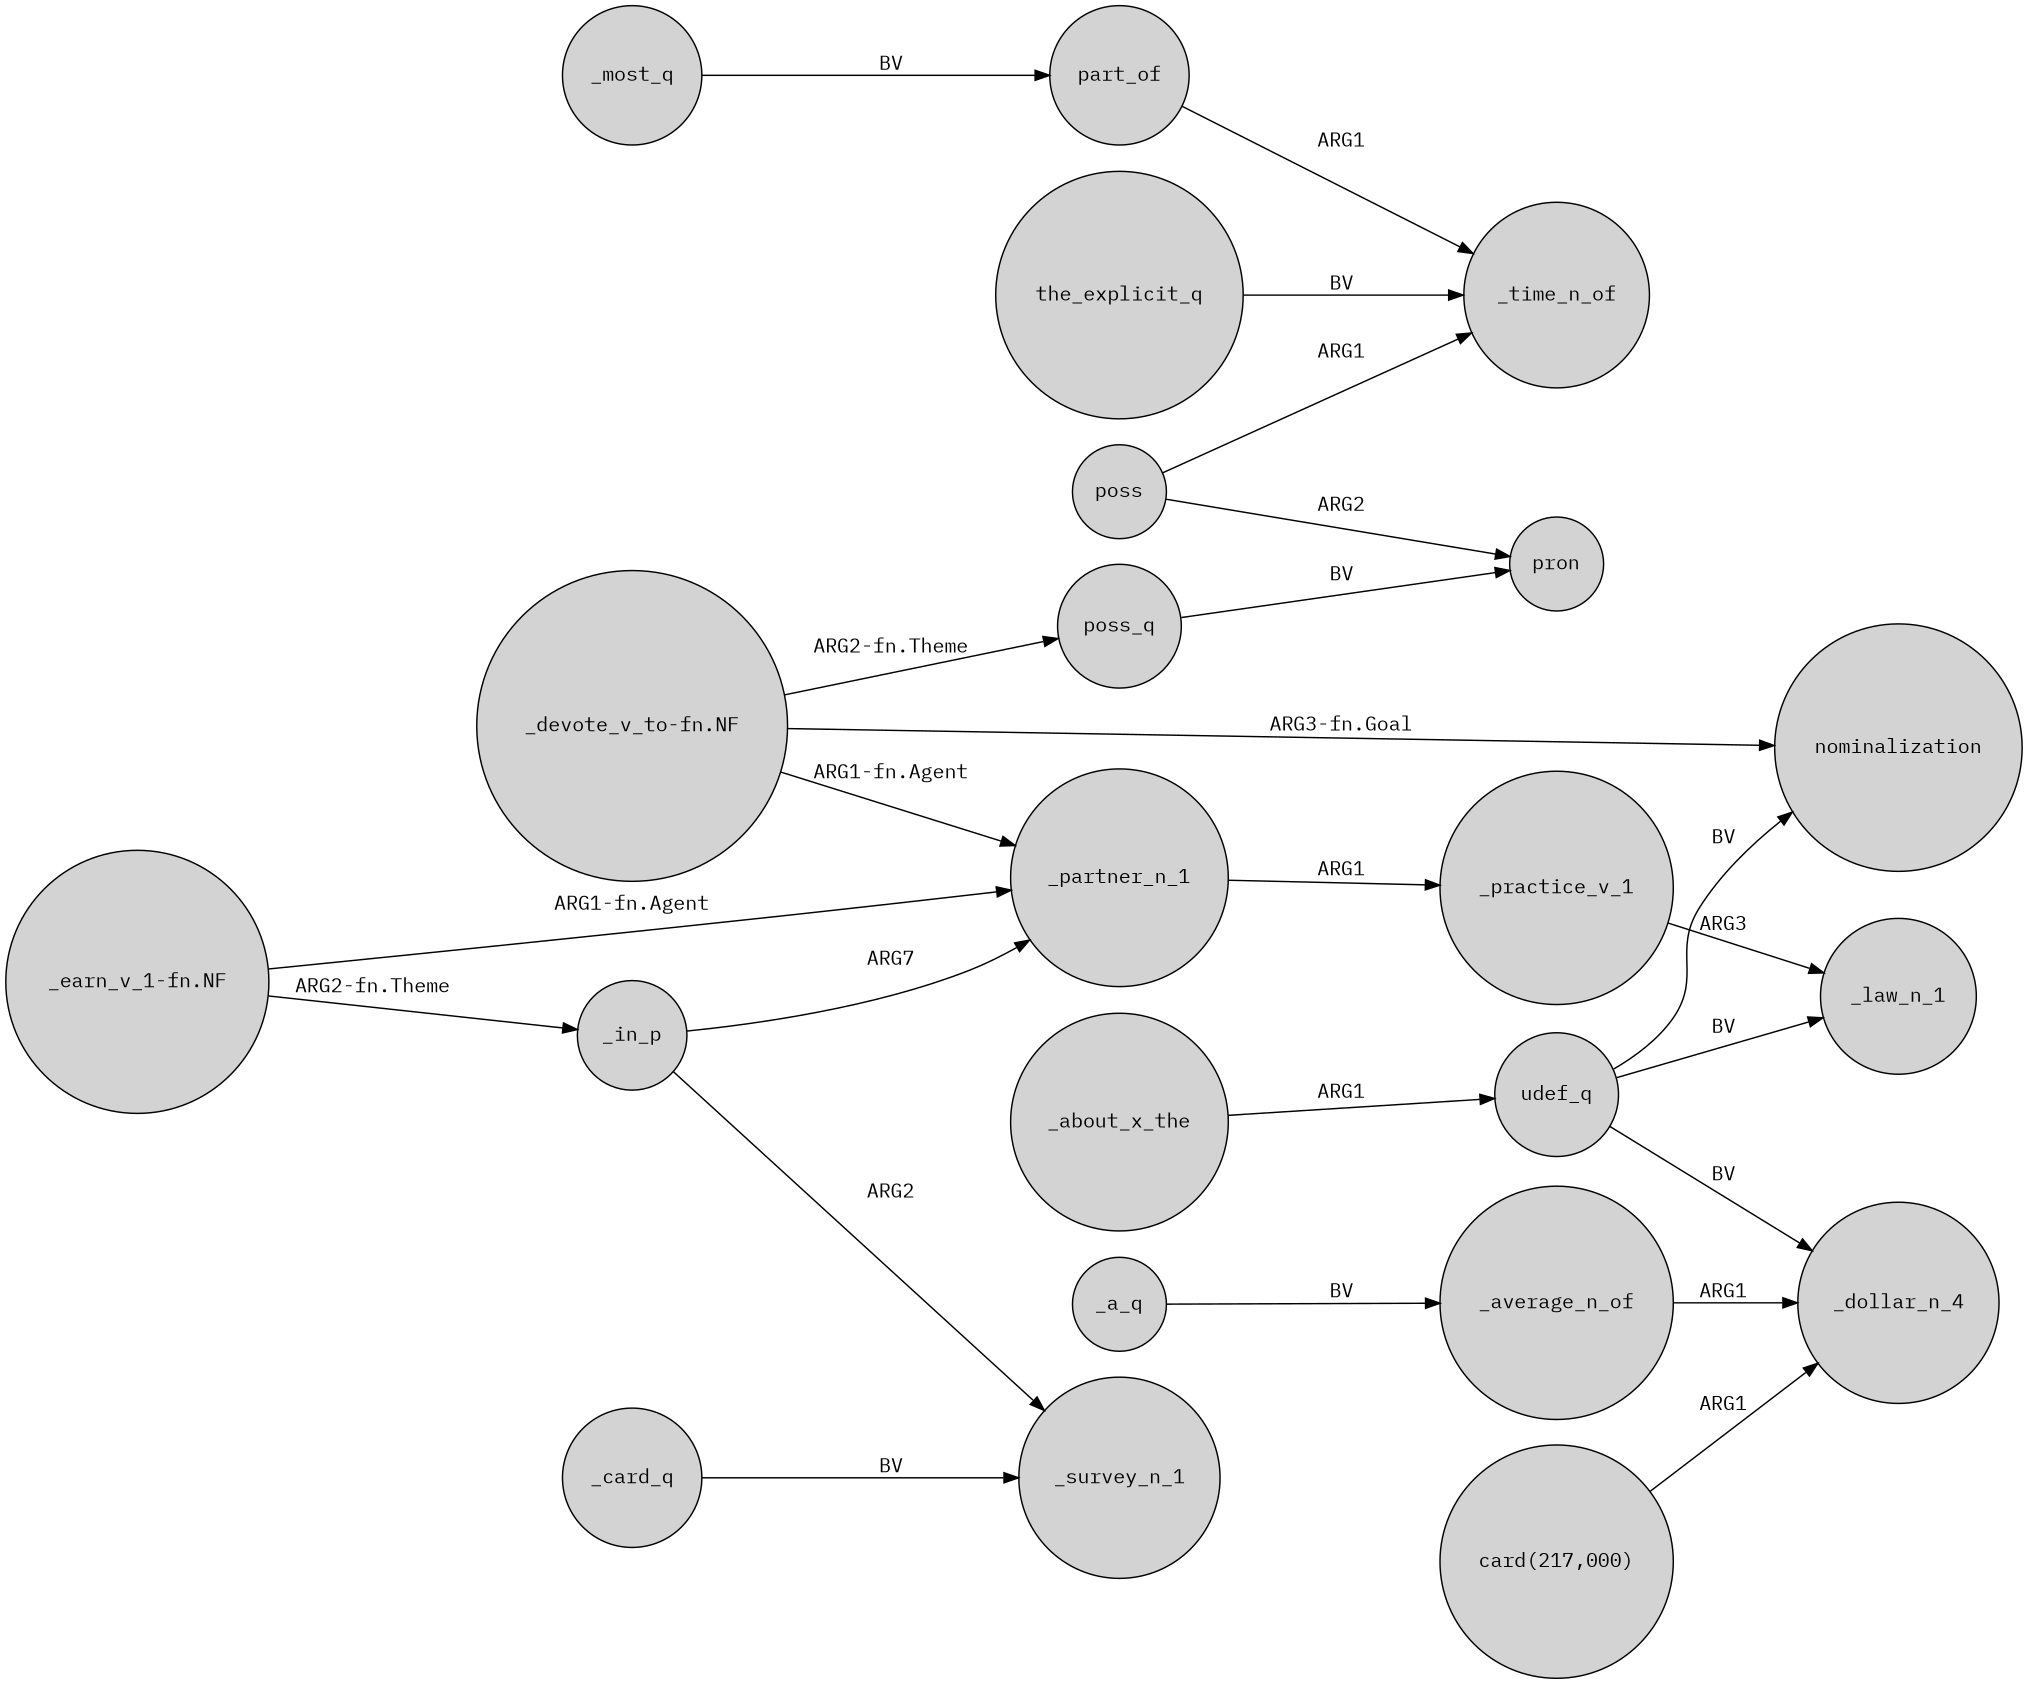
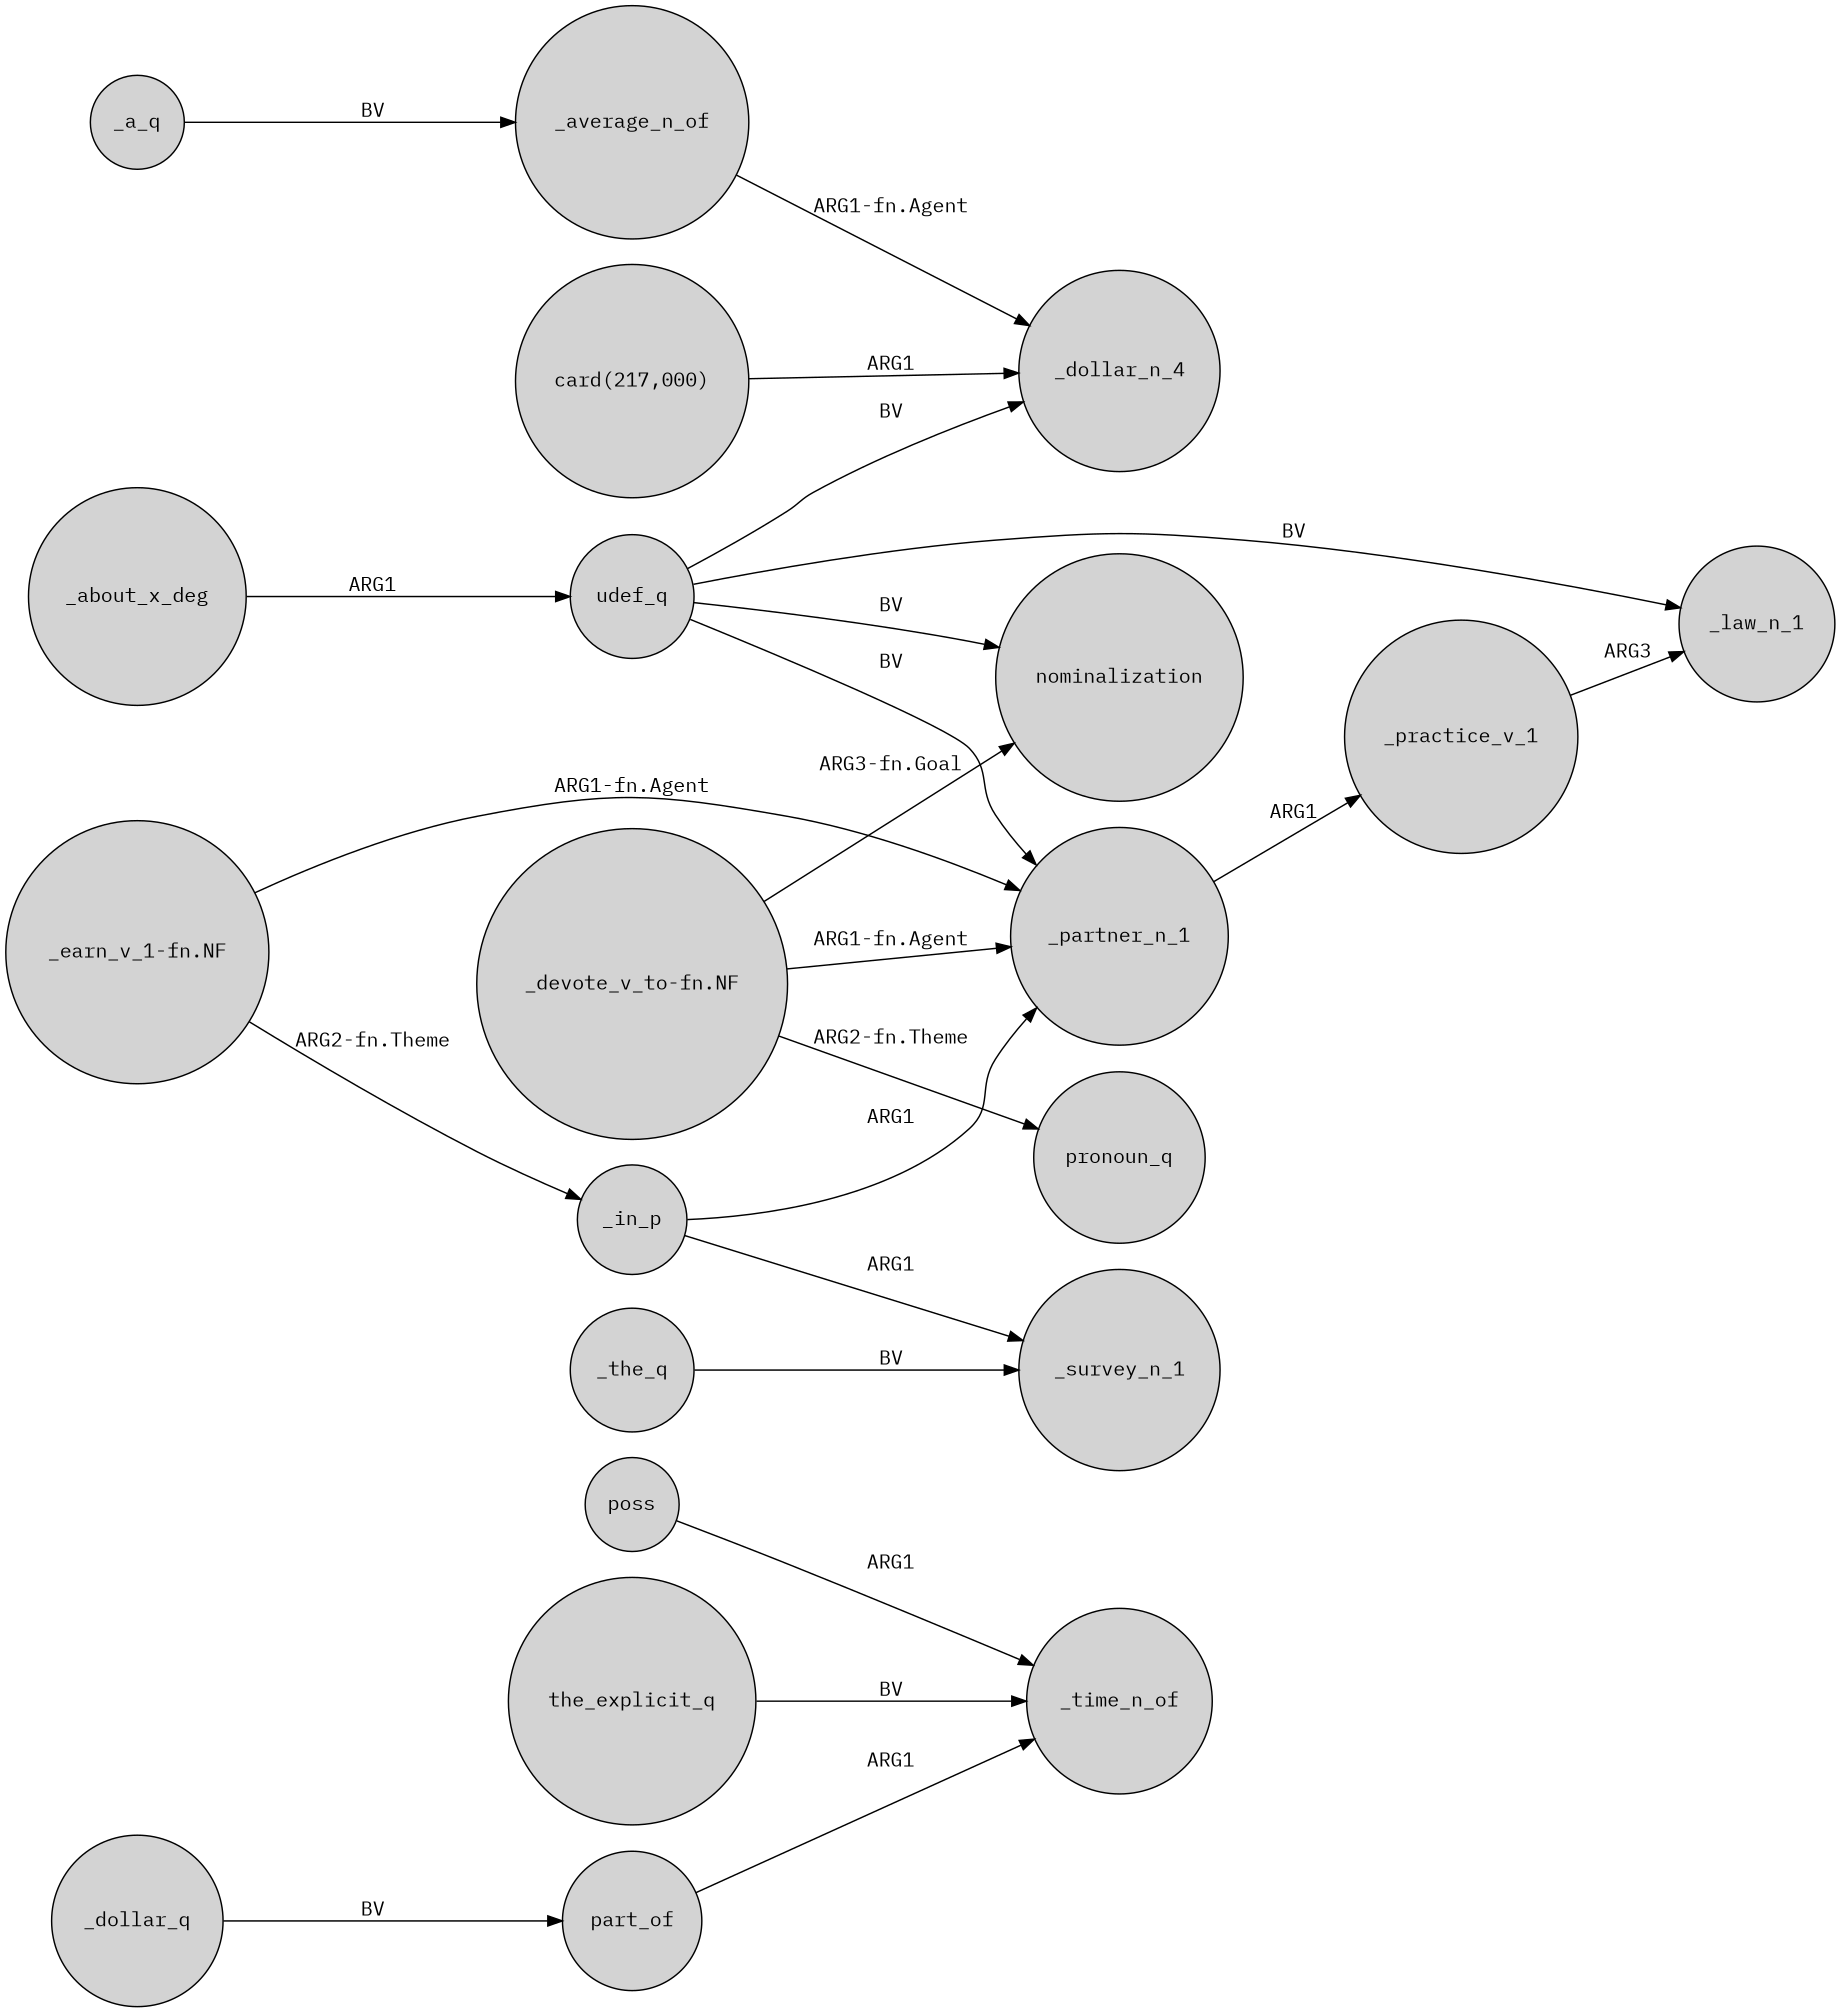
node "_most_q": label "_most_q" -> "_dollar_q"
node "pron": removed
node "poss_q": label "poss_q" -> "pronoun_q"
edge "udef_q" -> "_partner_n_1": added, label "BV"
edge "_in_p" -> "_partner_n_1": label "ARG7" -> "ARG1"
node "_about_x_the": label "_about_x_the" -> "_about_x_deg"
edge "_in_p" -> "_survey_n_1": label "ARG2" -> "ARG1"
edge "_average_n_of" -> "_dollar_n_4": label "ARG1" -> "ARG1-fn.Agent"
node "_card_q": label "_card_q" -> "_the_q"
